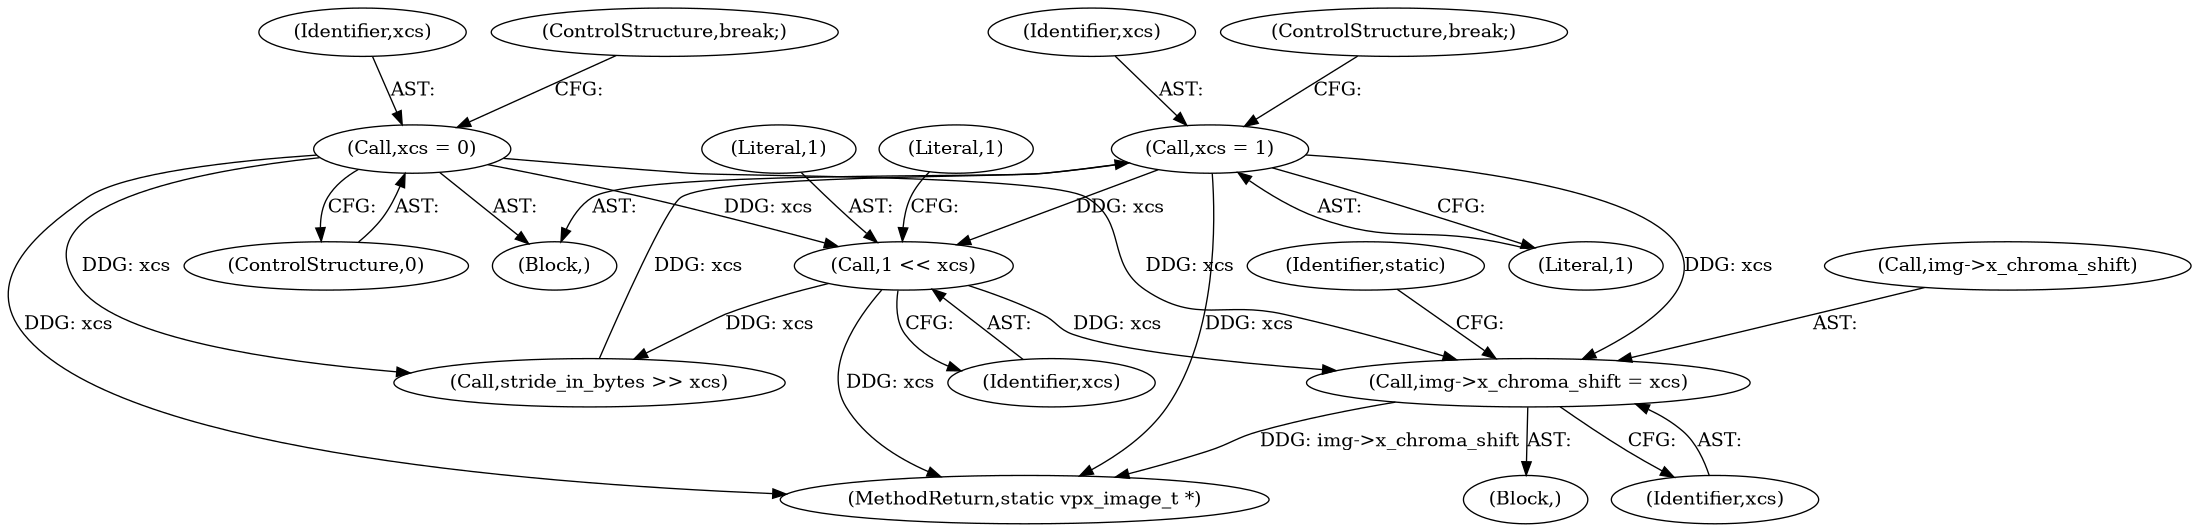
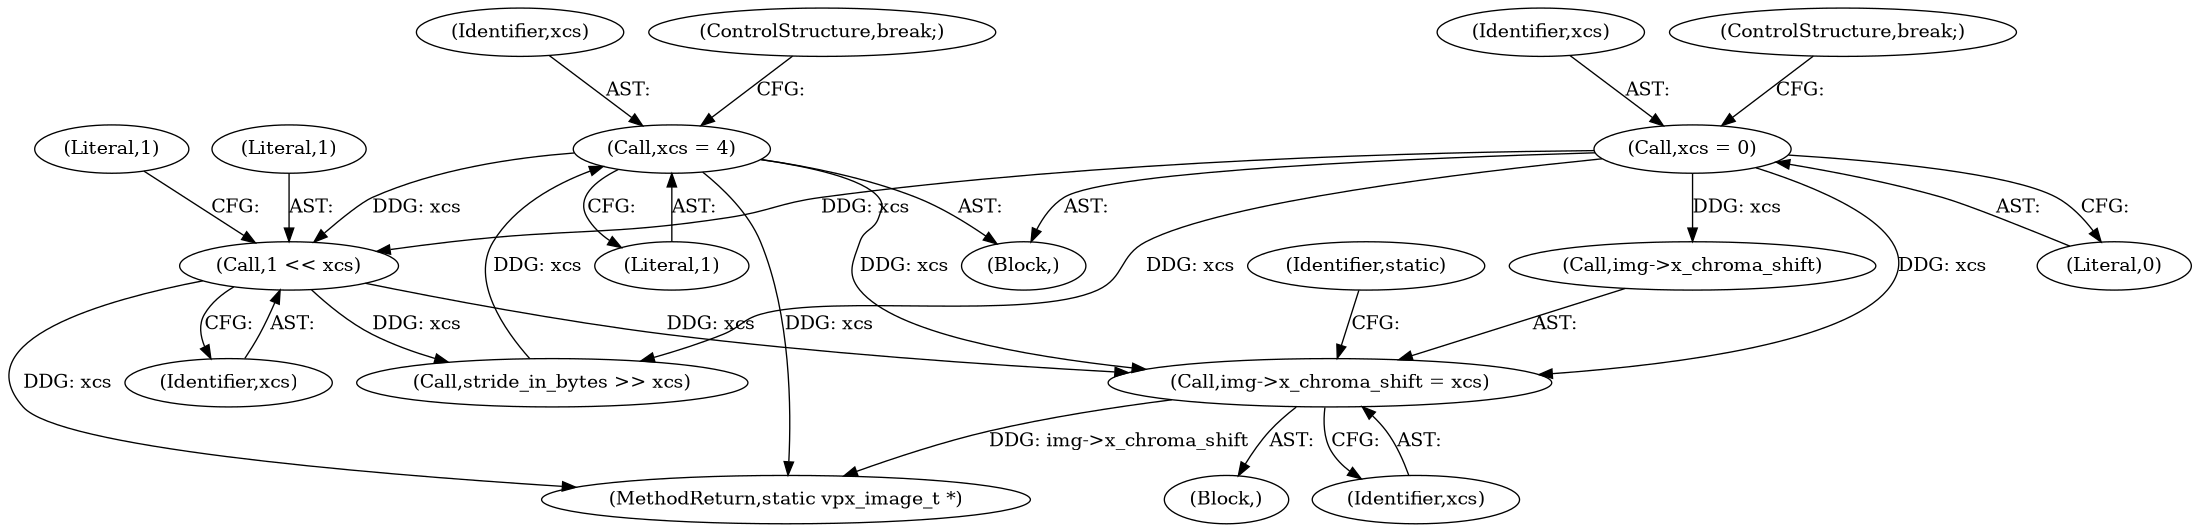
node "(Call,xcs = 1)": label "(Call,xcs = 1)" -> "(Call,xcs = 4)"
node "(ControlStructure,0)": label "(ControlStructure,0)" -> "(Literal,0)"
edge "(Call,xcs = 0)" -> "(MethodReturn,static vpx_image_t *)": now "(Call,xcs = 0)" -> "(Call,img->x_chroma_shift)"
